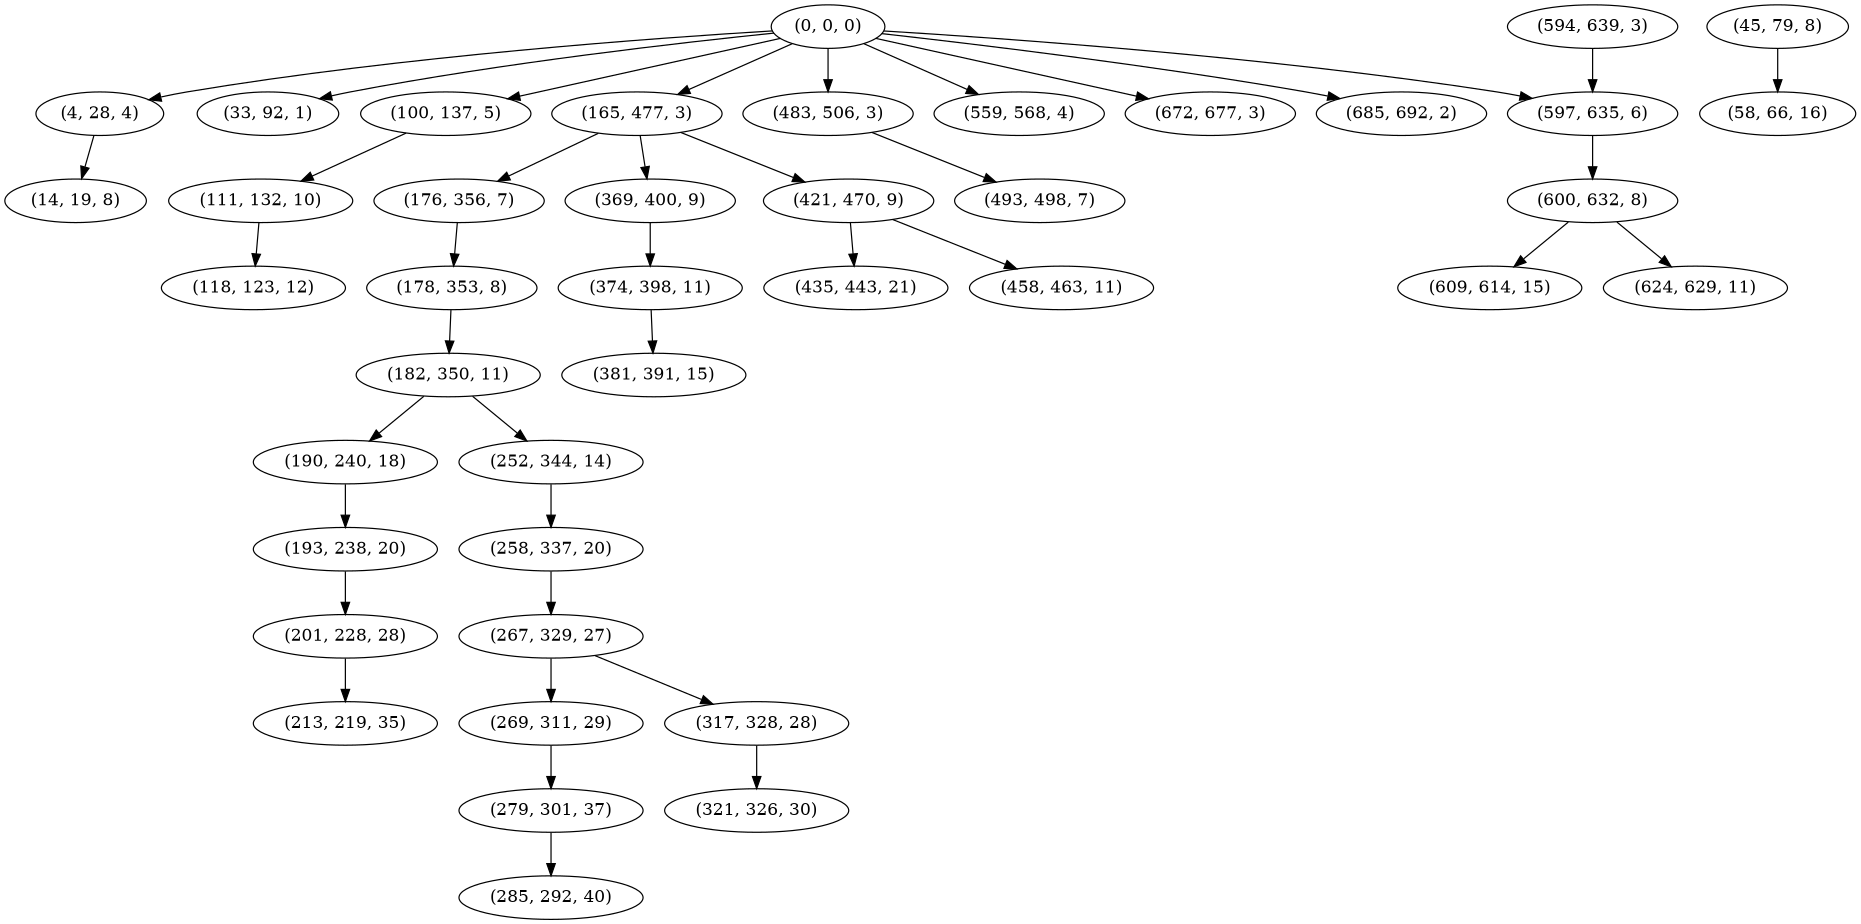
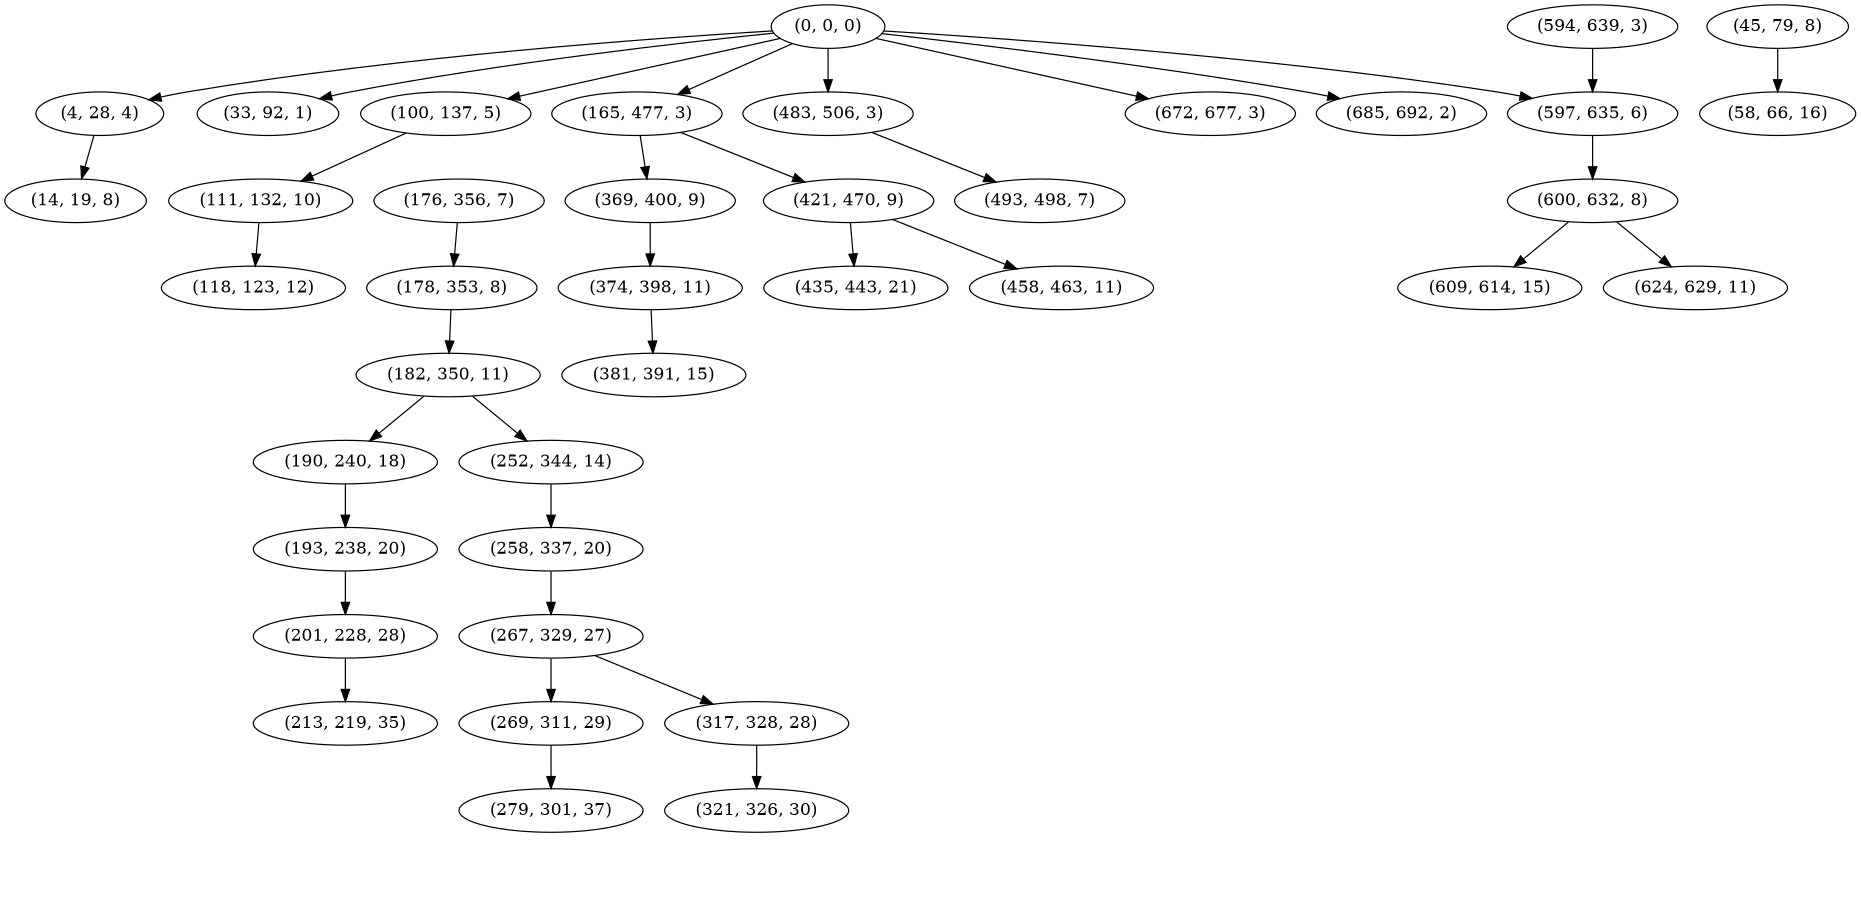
node "(559, 568, 4)": removed
edge "(165, 477, 3)" -> "(176, 356, 7)": removed
node "(285, 292, 40)": removed
